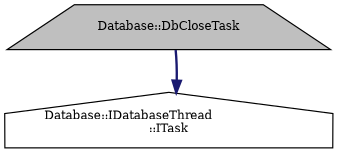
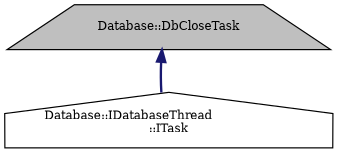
edge "Database::DbCloseTask" -> "Database::IDatabaseThread ::ITask": reversed
